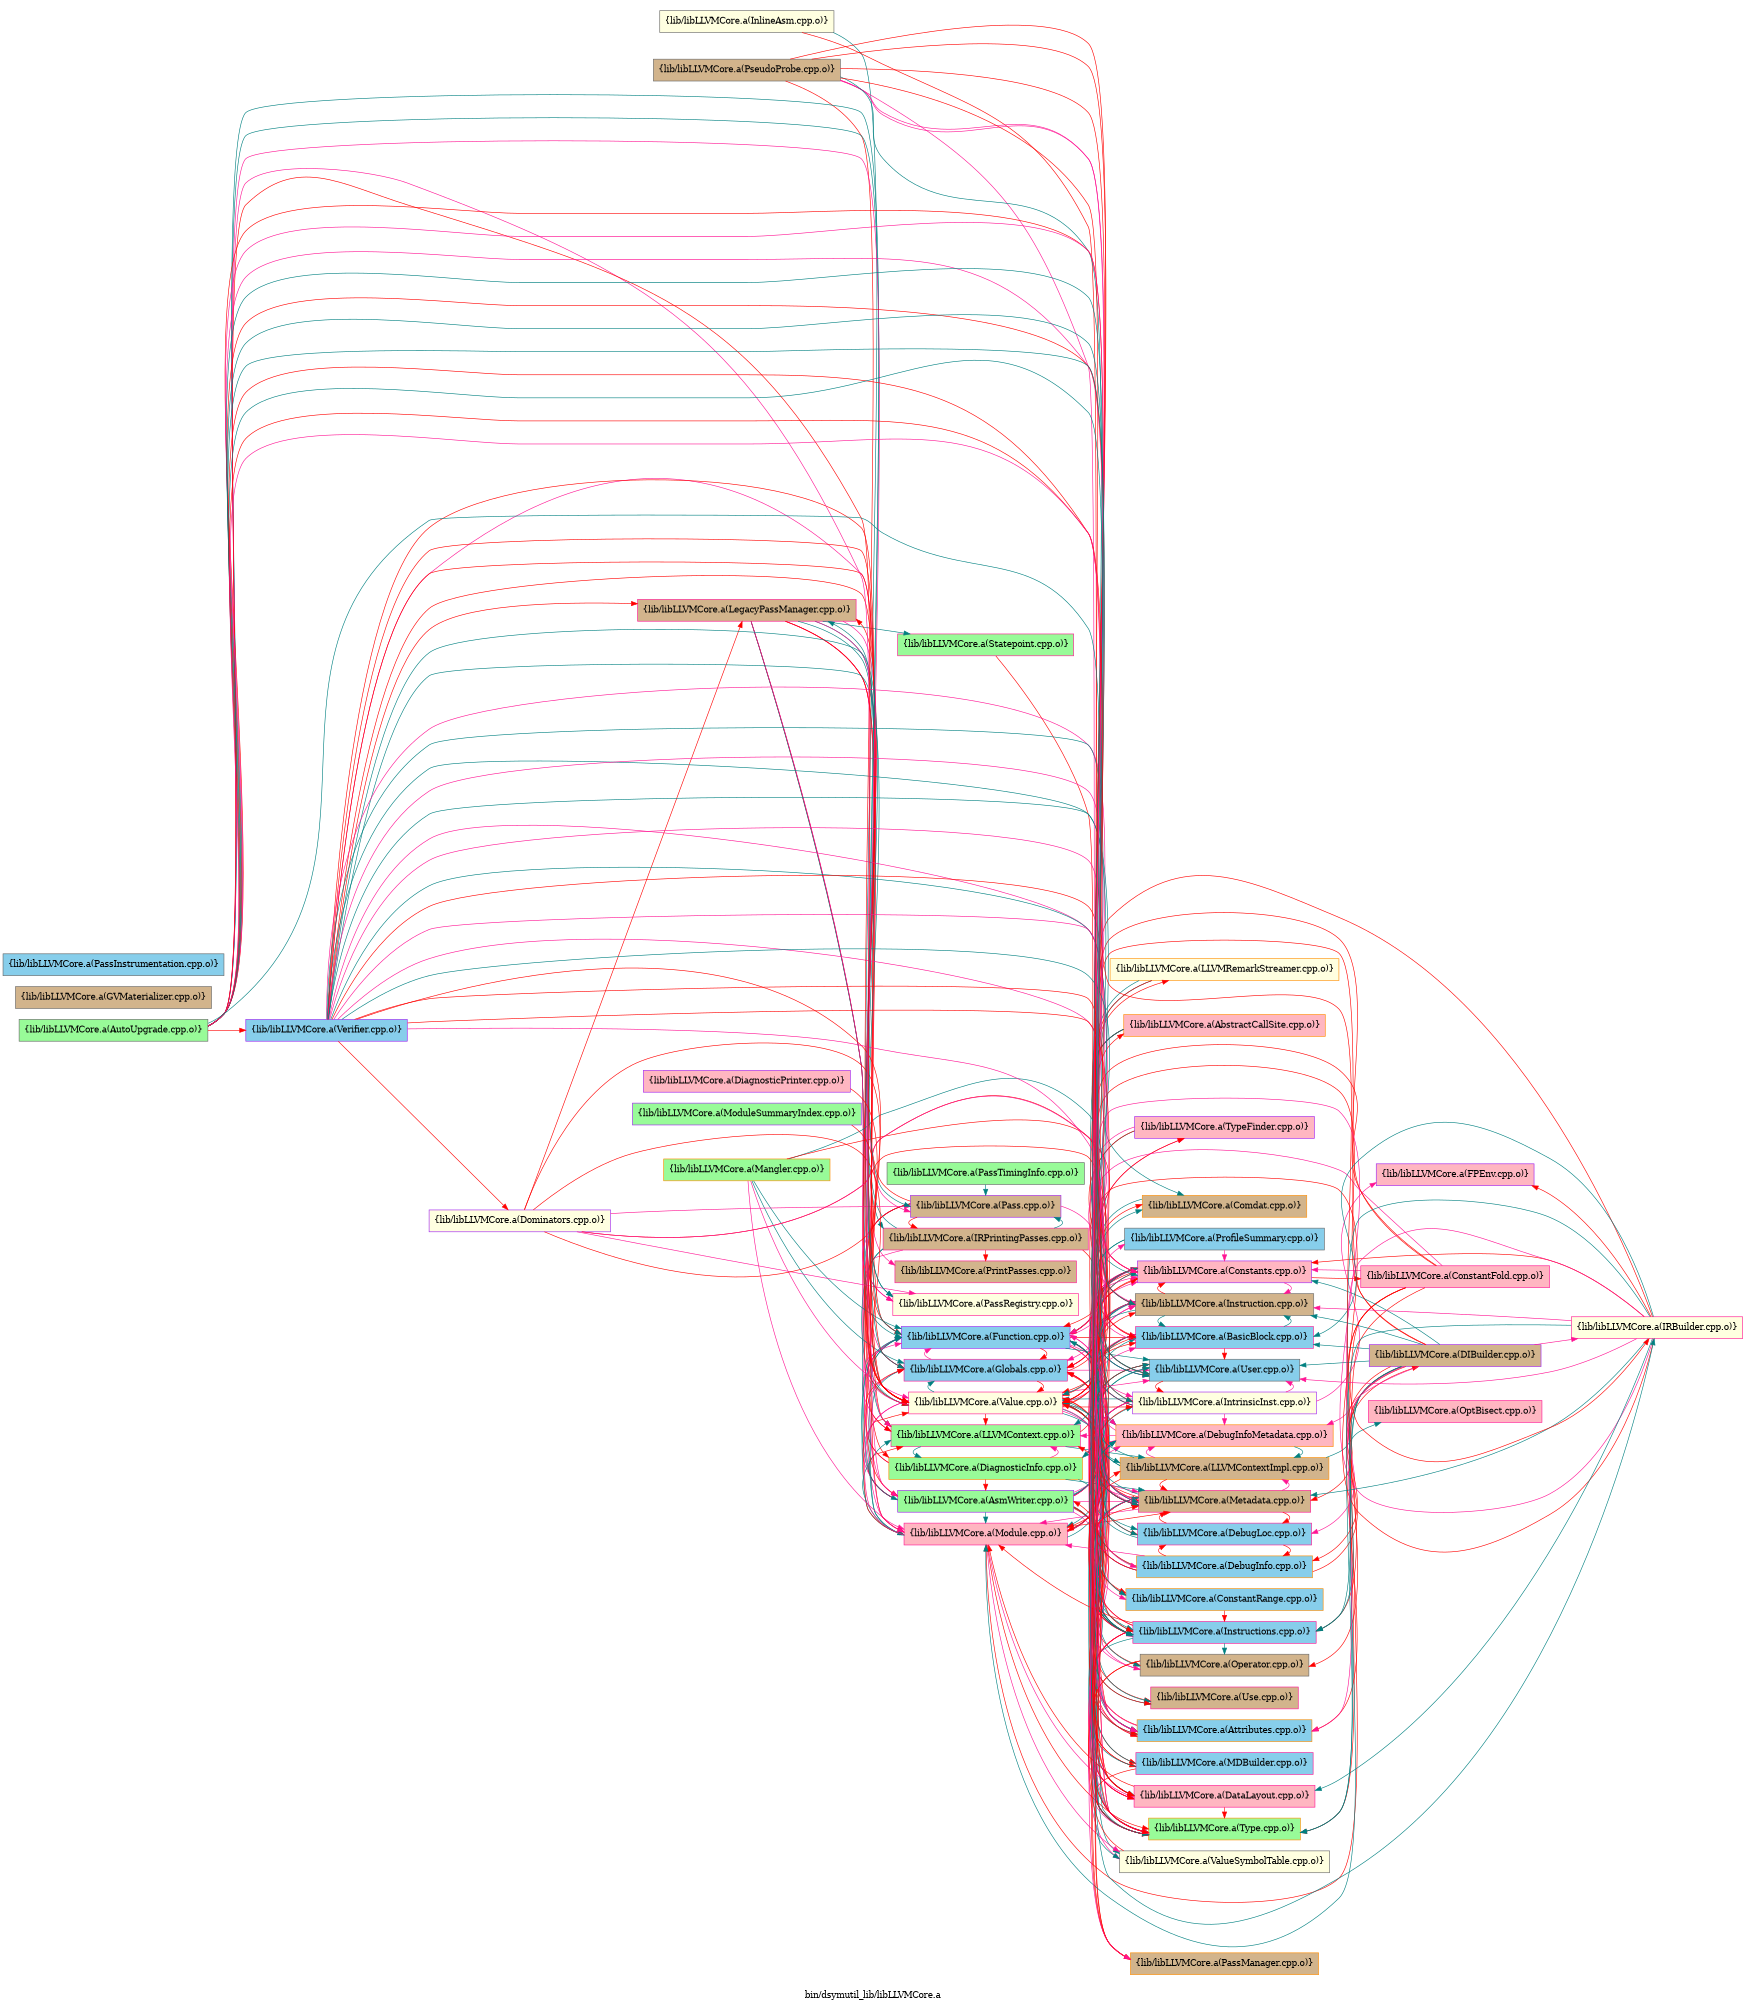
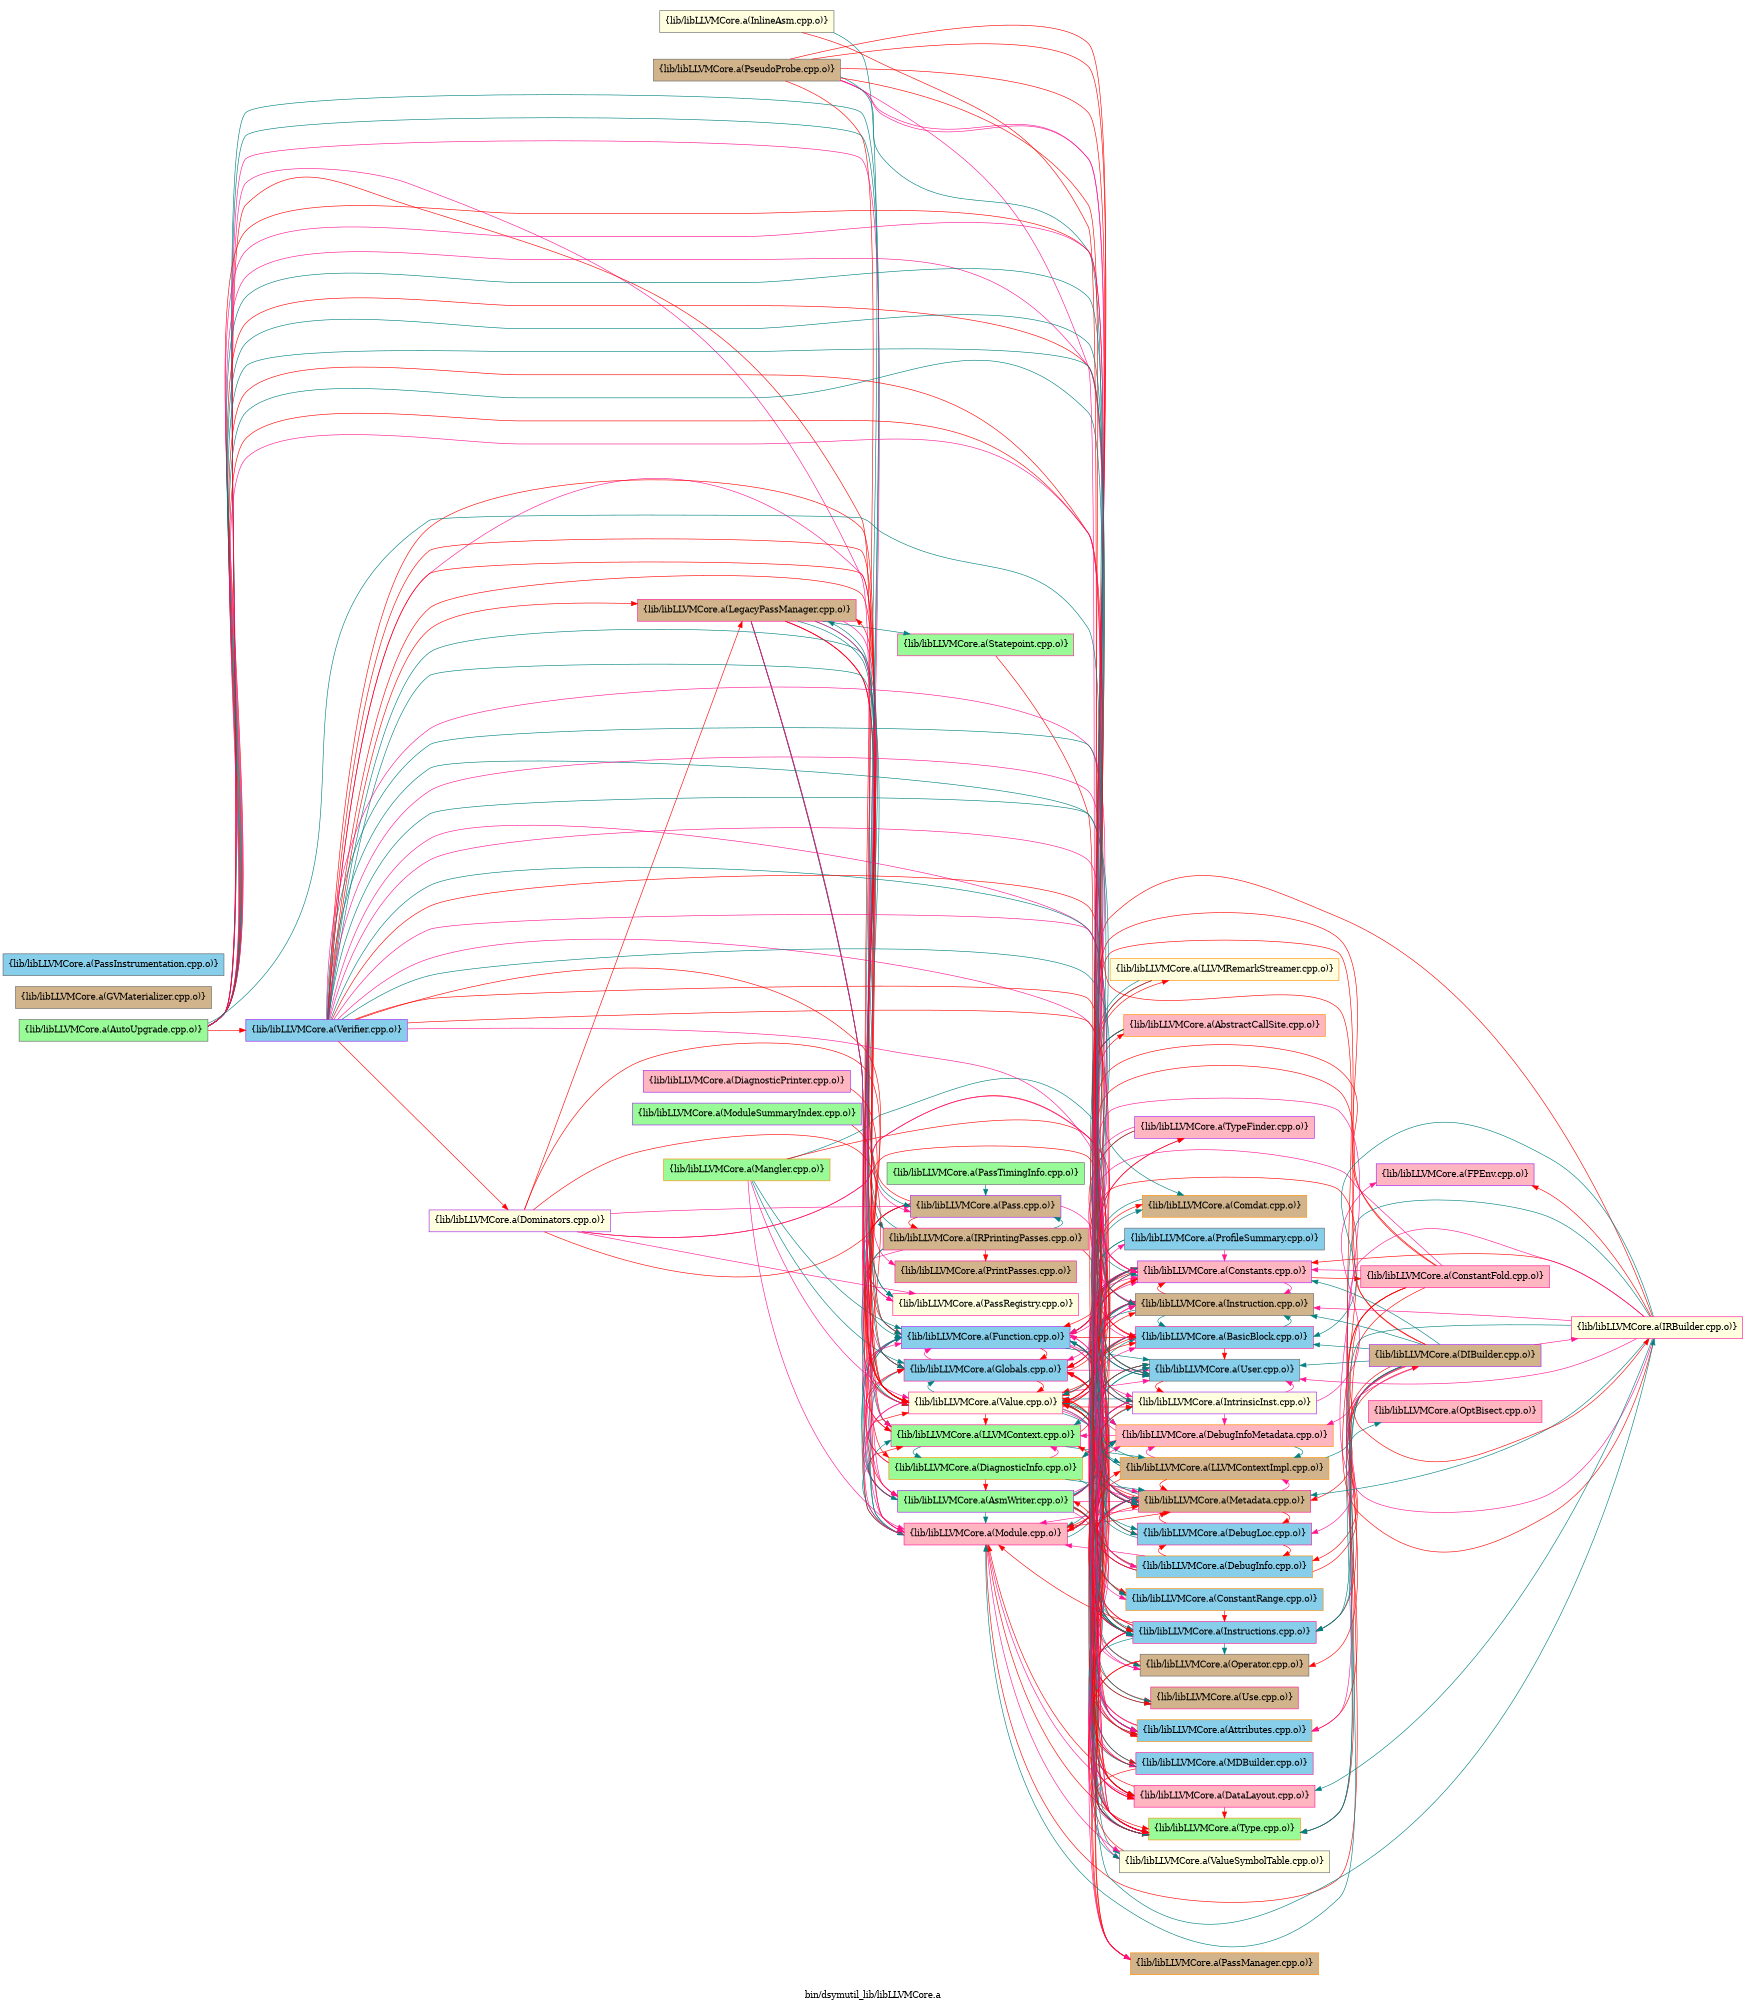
edge "{lib/libLLVMCore.a(Metadata.cpp.o)}" -> "{lib/libLLVMCore.a(Constants.cpp.o)}": color deeppink -> teal
edge "{lib/libLLVMCore.a(Metadata.cpp.o)}" -> "{lib/libLLVMCore.a(DataLayout.cpp.o)}": now "{lib/libLLVMCore.a(Metadata.cpp.o)}" -> "{lib/libLLVMCore.a(MDBuilder.cpp.o)}"
